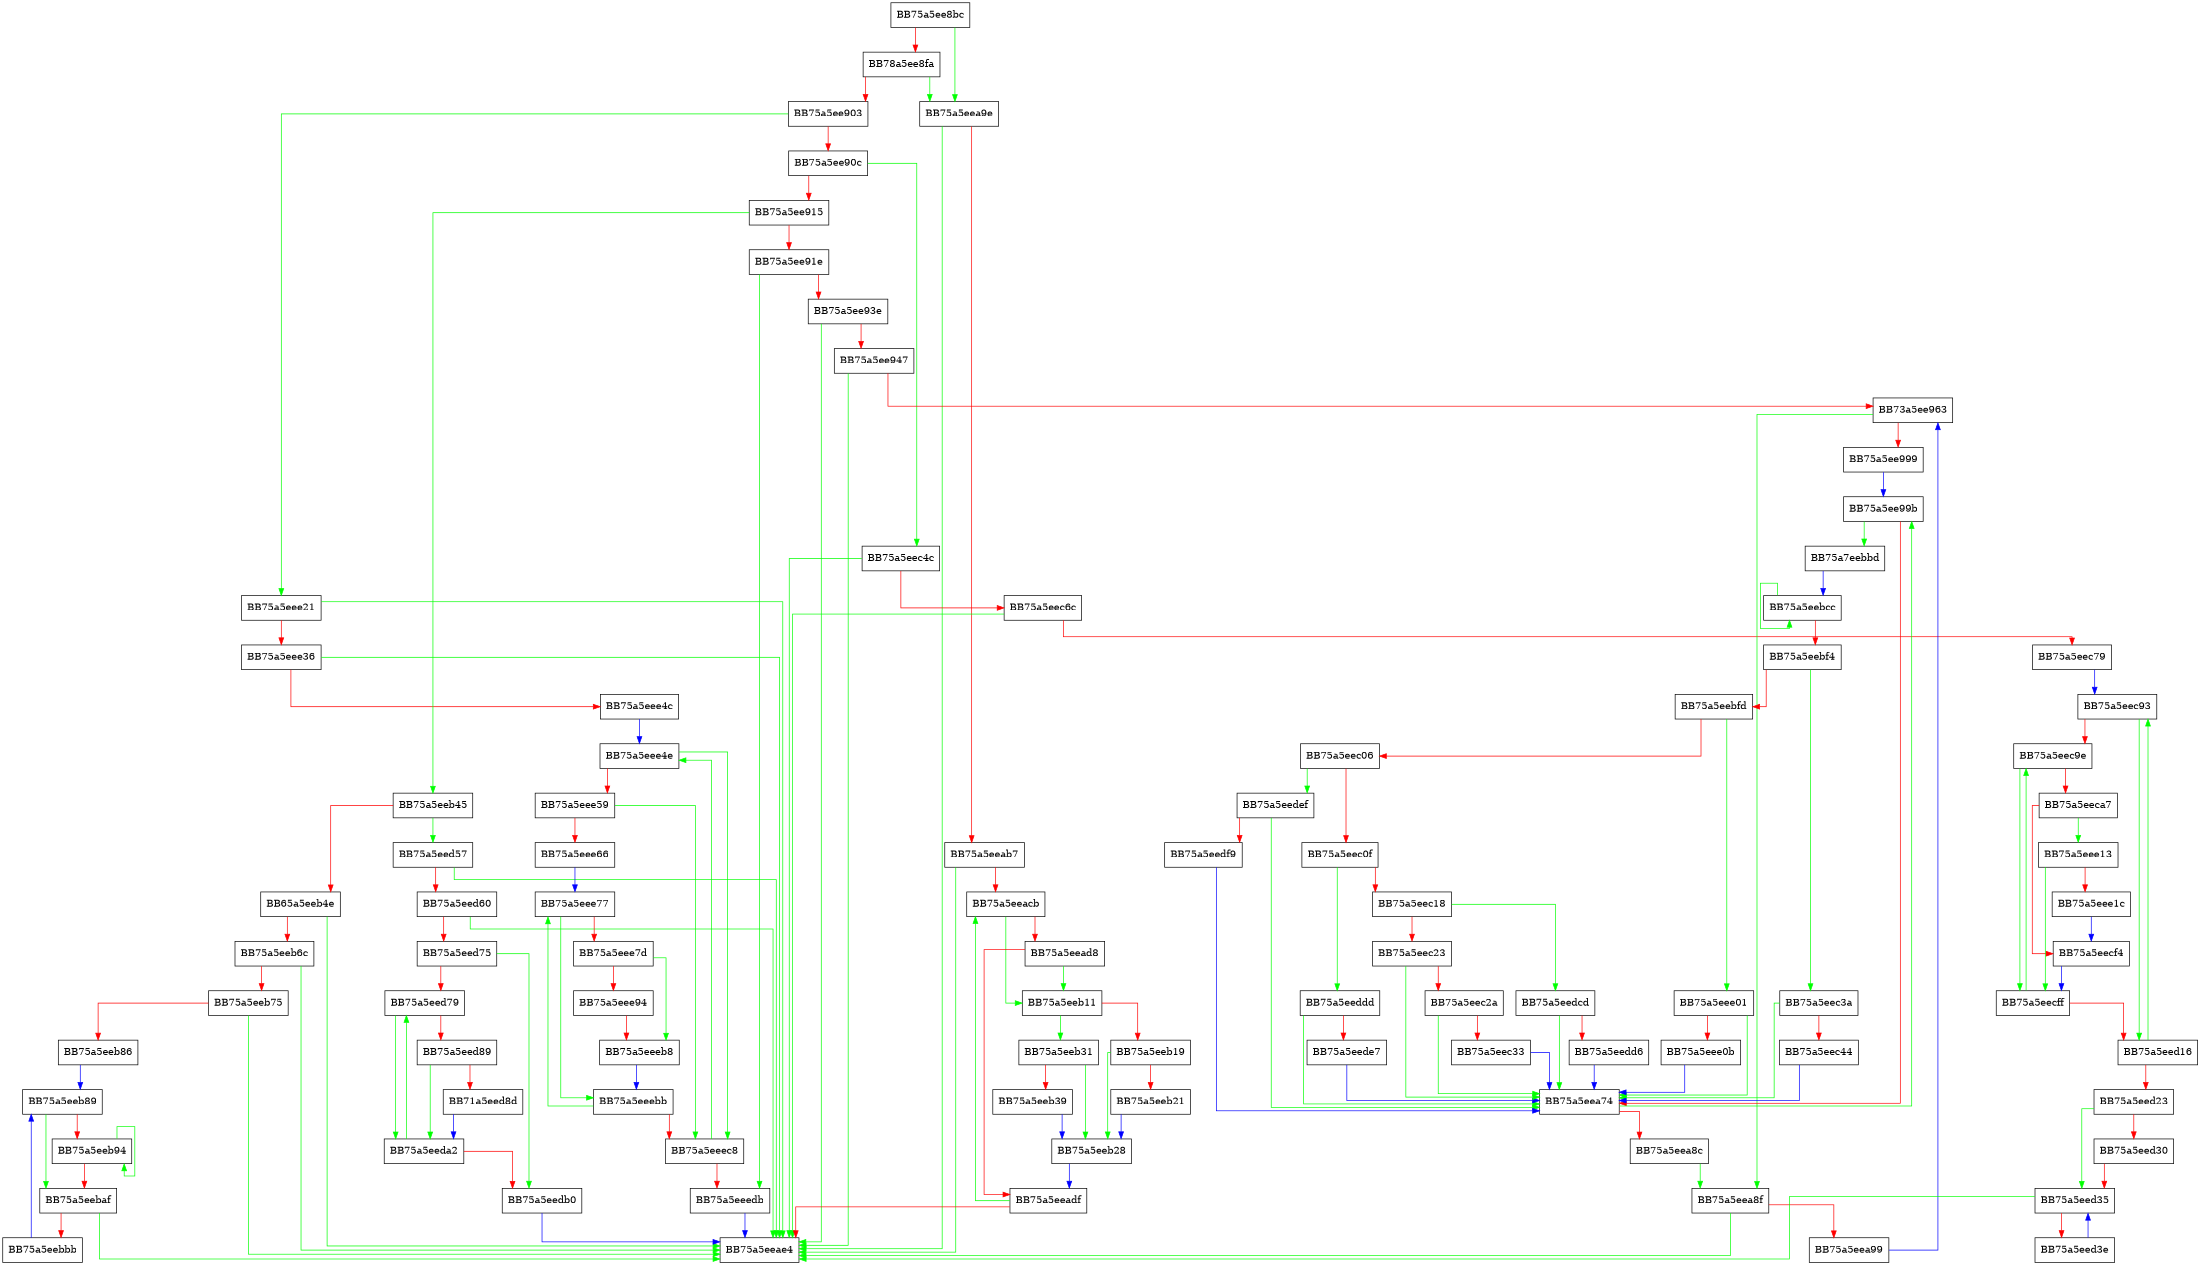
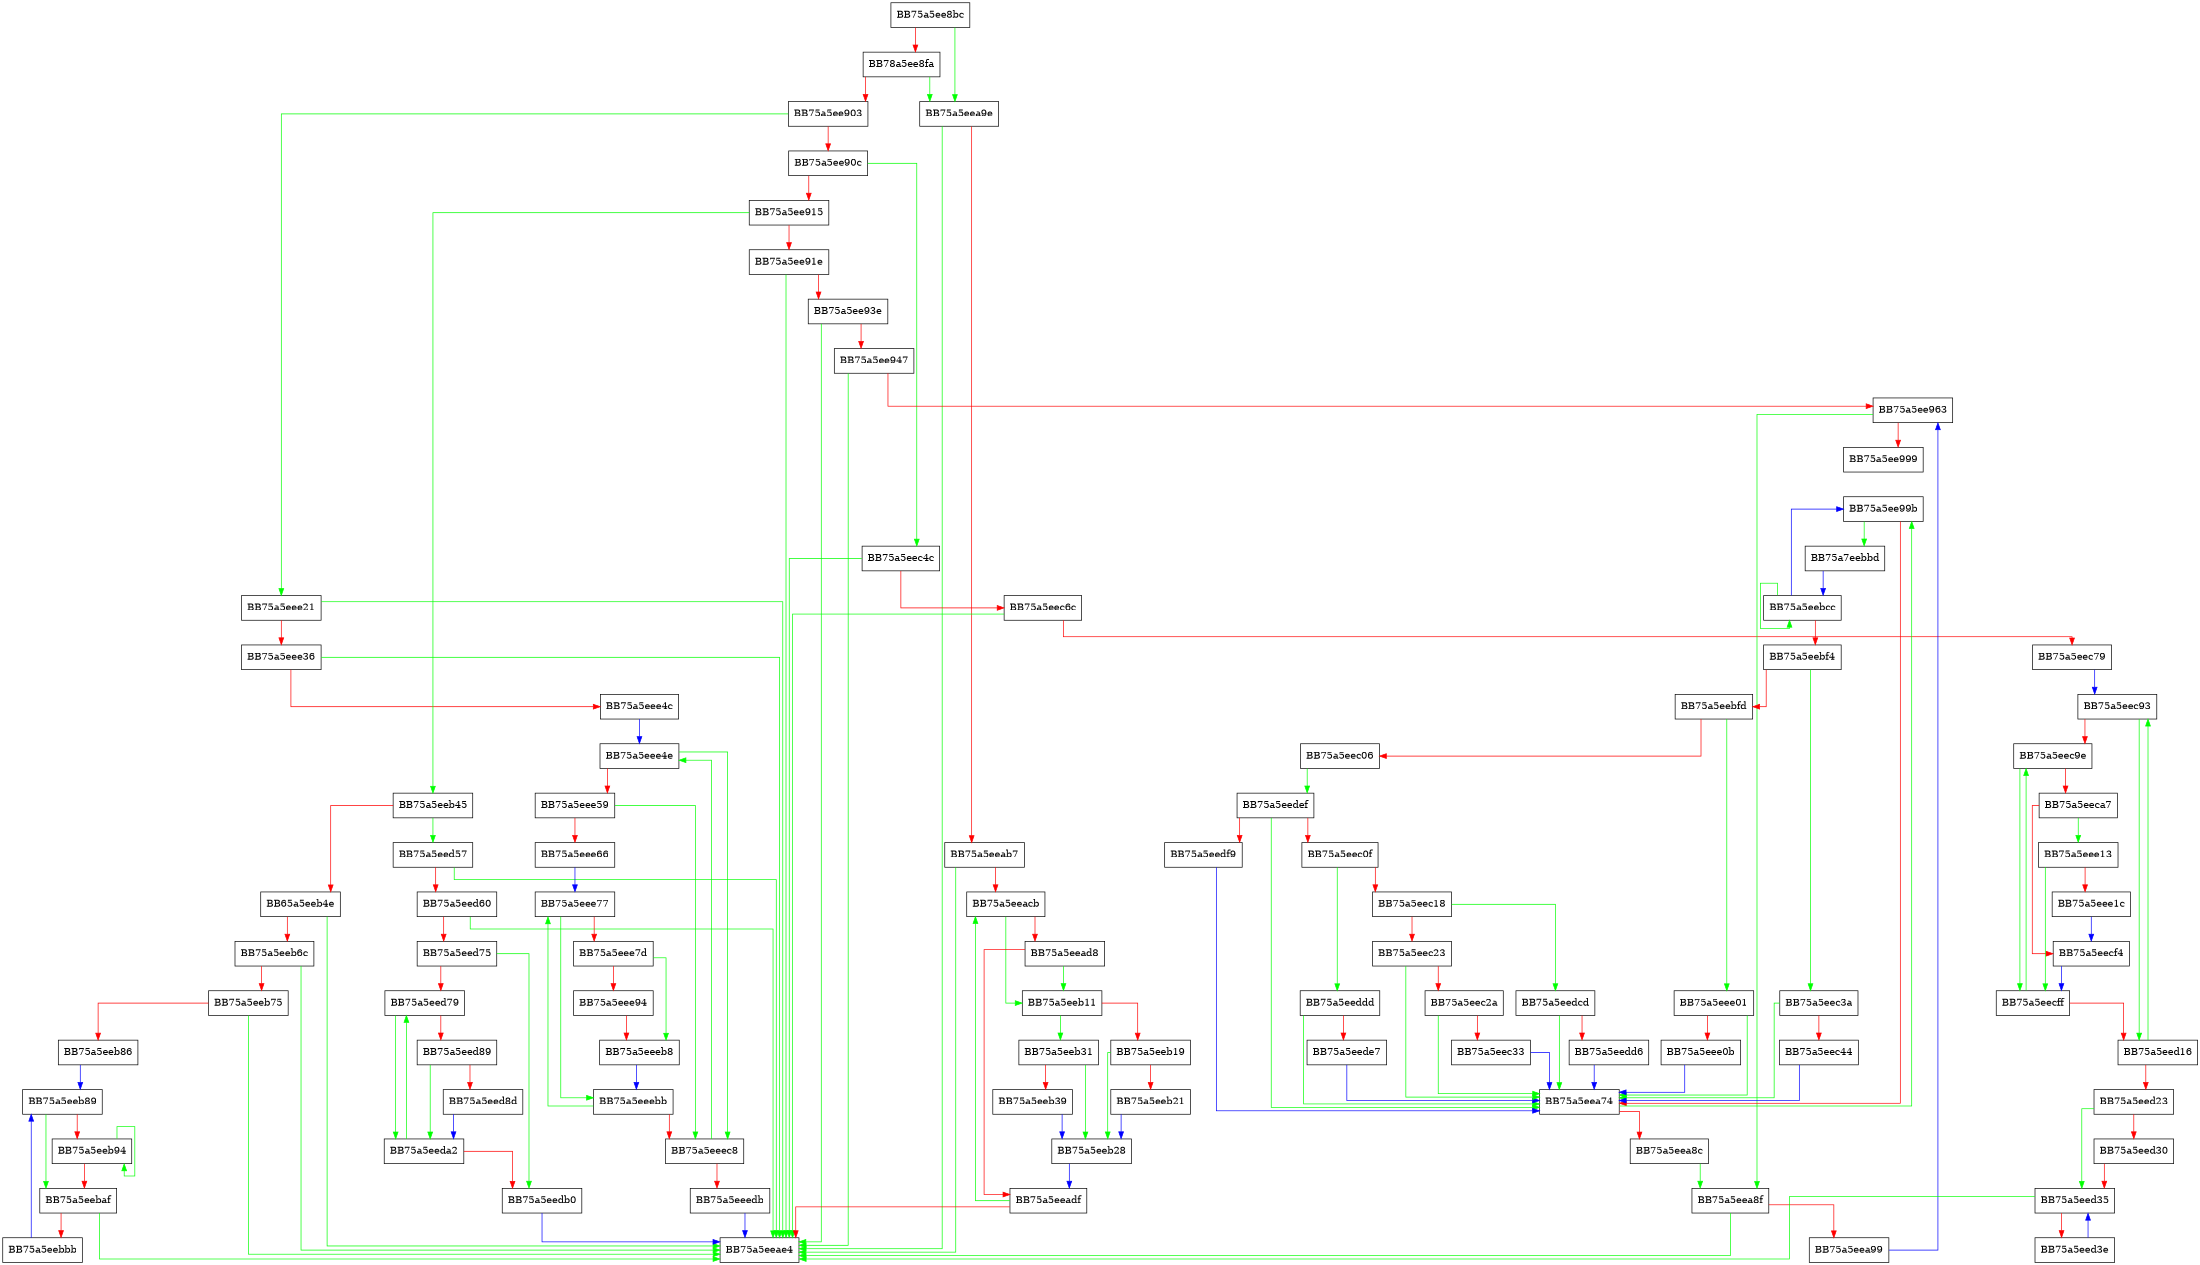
node "BB73a5ee963": label "BB73a5ee963" -> "BB75a5ee963"
edge "BB75a5ee999" -> "BB75a5ee99b": now "BB75a5eebcc" -> "BB75a5ee99b"
edge "BB75a5ee91e" -> "BB75a5eeedb": now "BB75a5ee91e" -> "BB75a5eeae4"
edge "BB75a5eec06" -> "BB75a5eec0f": now "BB75a5eedef" -> "BB75a5eec0f"
node "BB71a5eed8d": label "BB71a5eed8d" -> "BB75a5eed8d"
